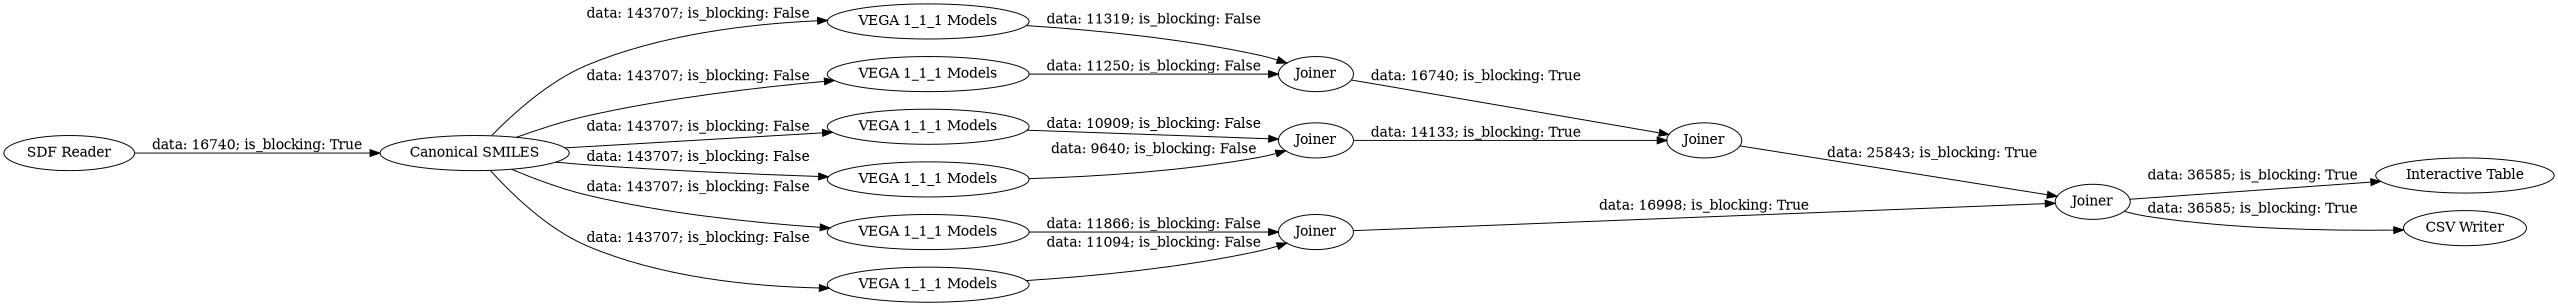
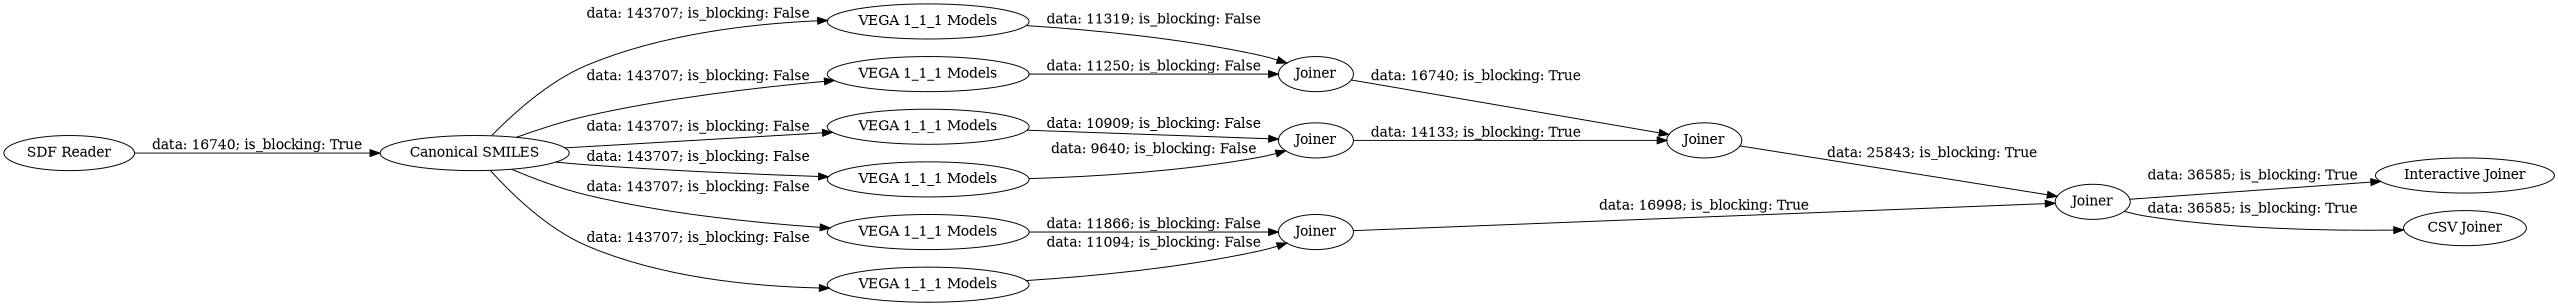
node "Interactive Table": label "Interactive Table" -> "Interactive Joiner"
node "CSV Writer": label "CSV Writer" -> "CSV Joiner"
